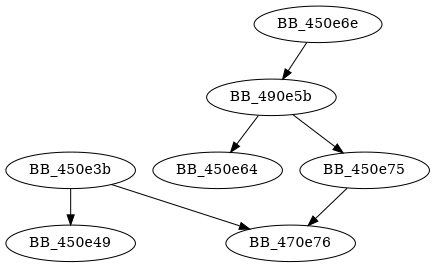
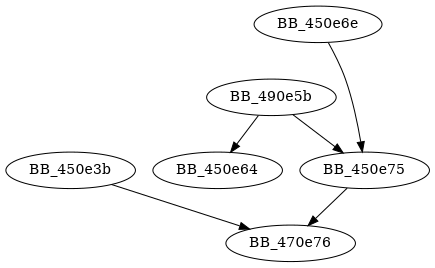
edge "BB_450e6e" -> "BB_490e5b": now "BB_450e6e" -> "BB_450e75"
node "BB_450e49": removed
